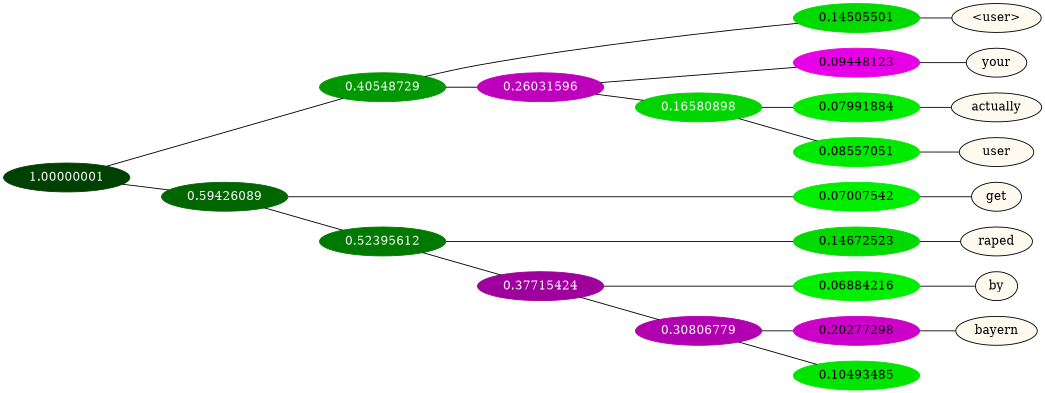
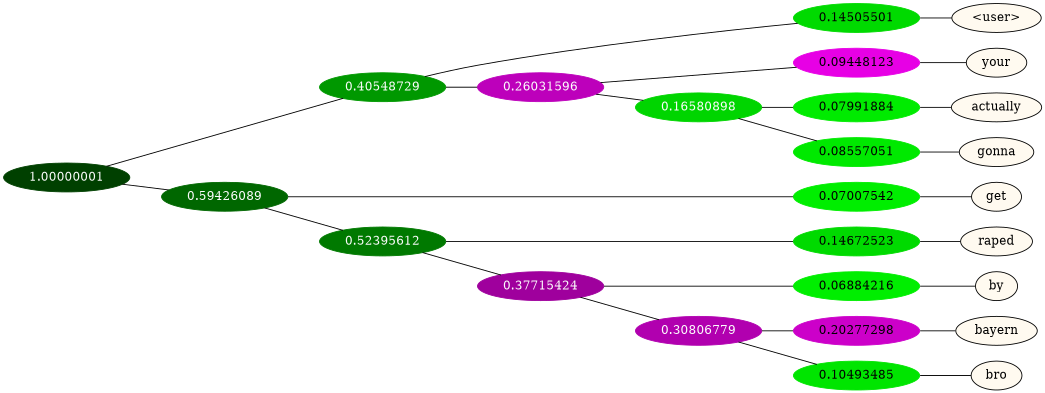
node "user": label "user" -> "gonna"
node "bro": added
